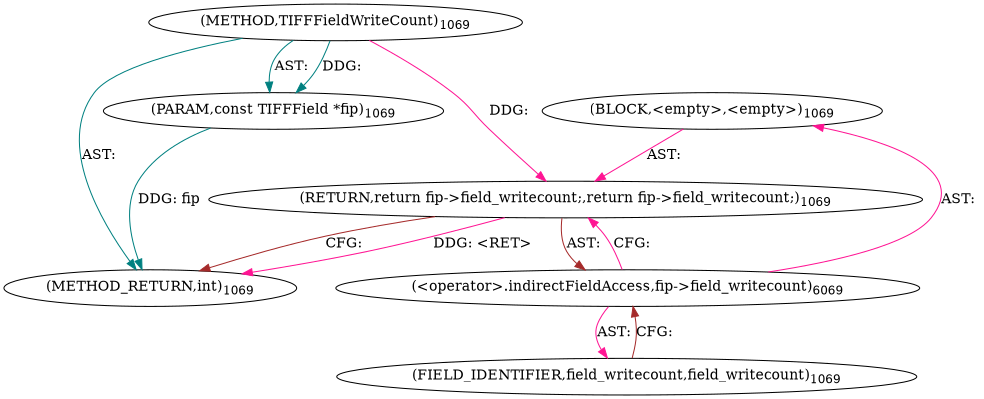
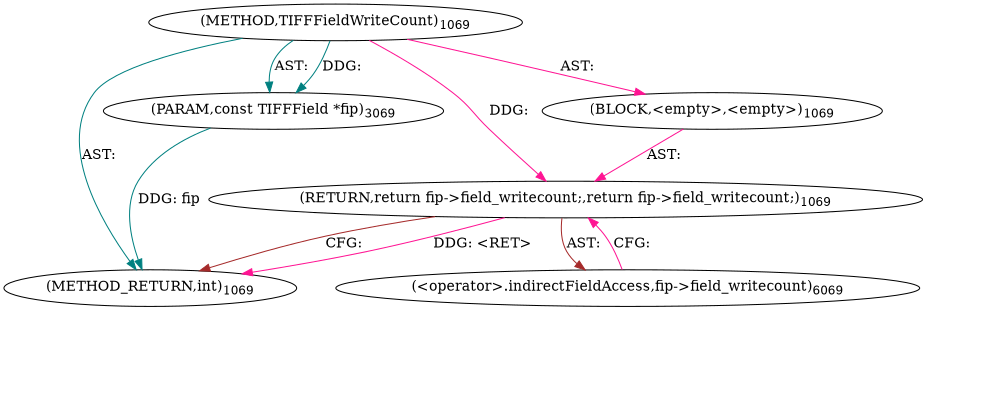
node "(PARAM,const TIFFField *fip)": text "1069" -> "3069"
edge "(<operator>.indirectFieldAccess,fip->field_writecount)" -> "(BLOCK,<empty>,<empty>)": now "(METHOD,TIFFFieldWriteCount)" -> "(BLOCK,<empty>,<empty>)"
node "(FIELD_IDENTIFIER,field_writecount,field_writecount)": removed
